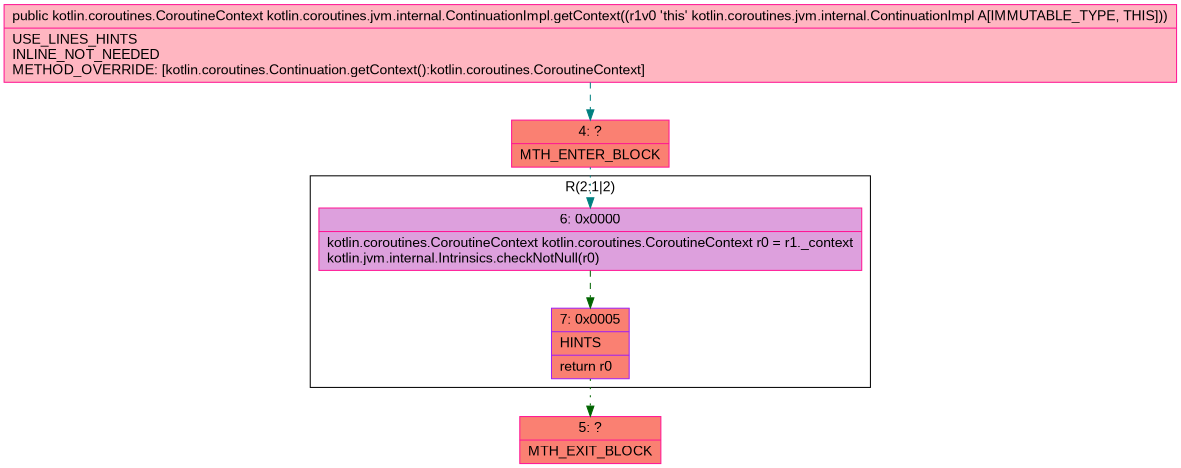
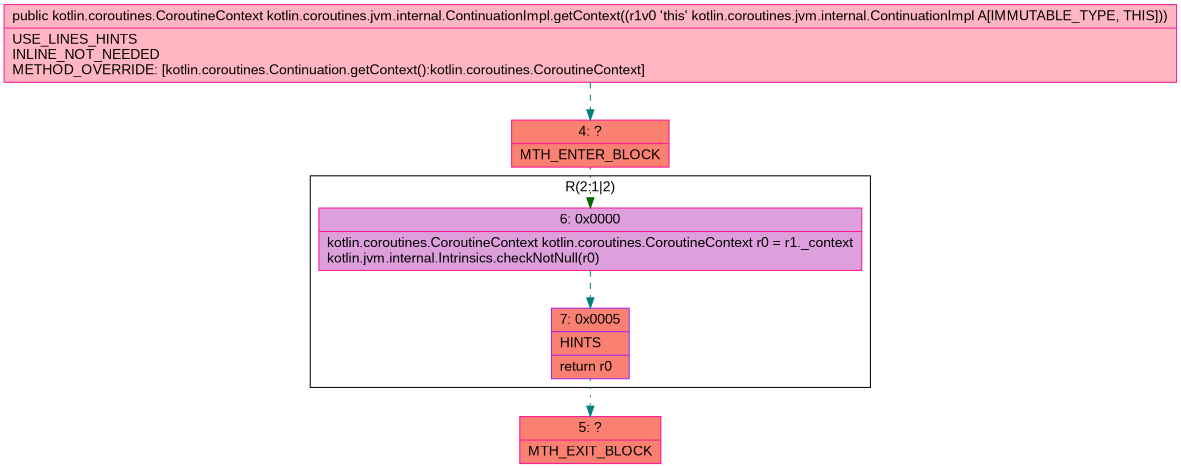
edge "4: ?" -> "6: 0x0000": color teal -> darkgreen
edge "6: 0x0000" -> "7: 0x0005": color darkgreen -> teal
edge "7: 0x0005" -> "5: ?": color darkgreen -> teal
